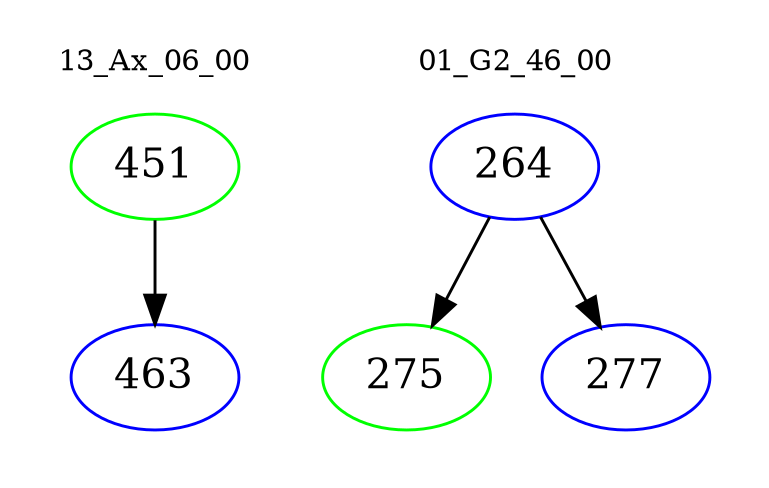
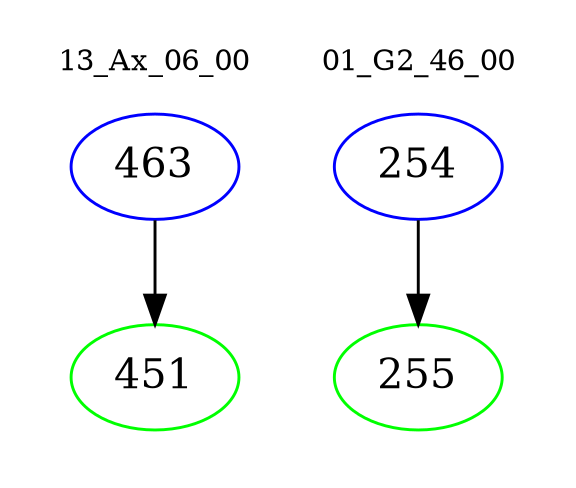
node "264": label "264" -> "254"
edge "451" -> "463": reversed
node "275": label "275" -> "255"
node "277": removed
